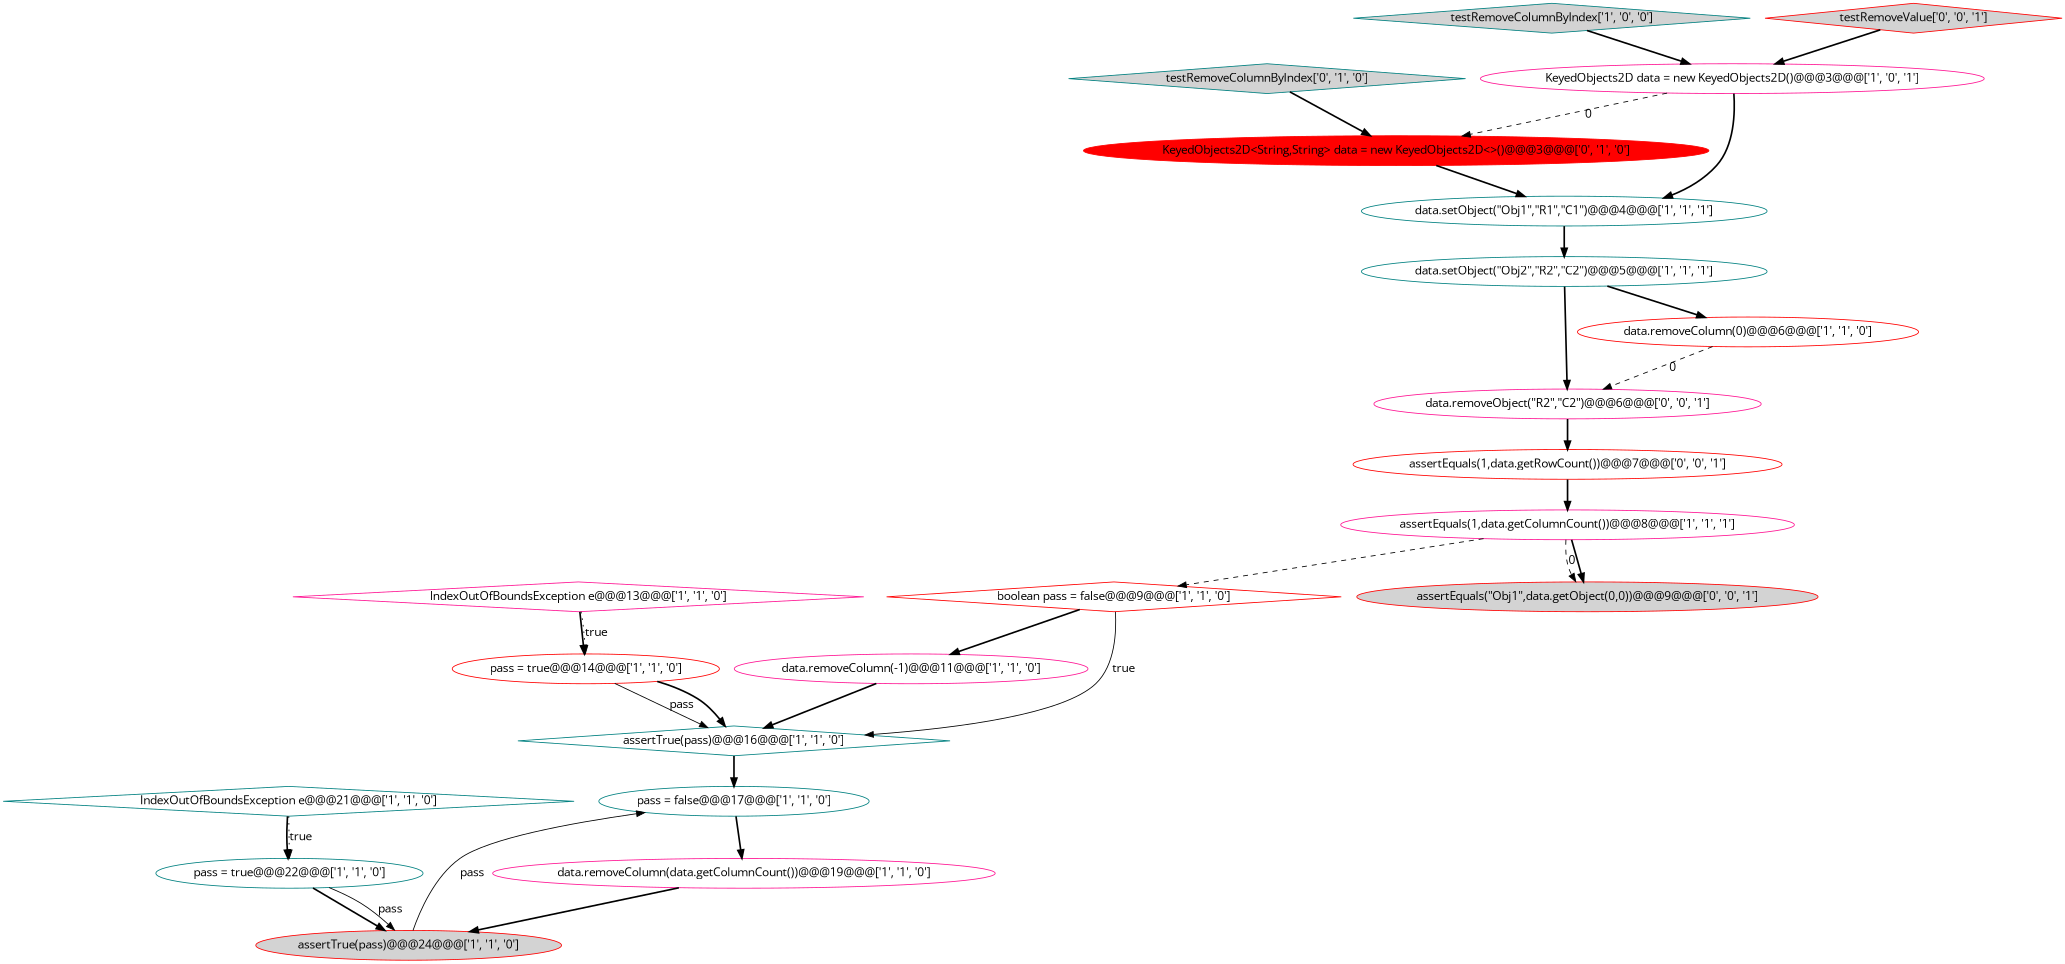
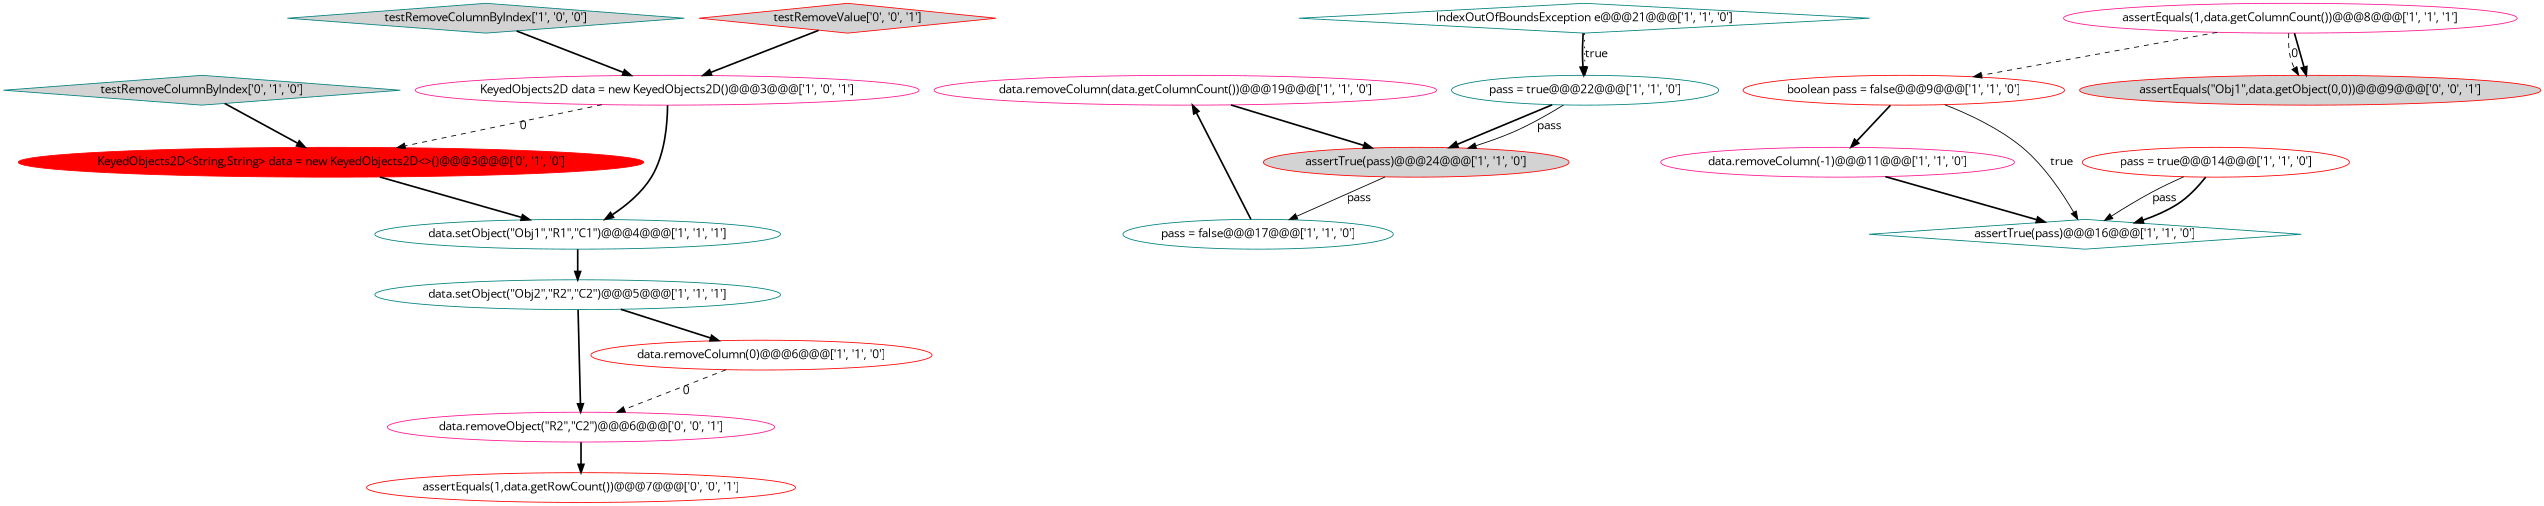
edge "assertEquals(1,data.getRowCount())@@@7@@@['0', '0', '1']" -> "assertEquals(1,data.getColumnCount())@@@8@@@['1', '1', '1']": removed
node "IndexOutOfBoundsException e@@@13@@@['1', '1', '0']": removed
node "boolean pass = false@@@9@@@['1', '1', '0']": shape diamond -> ellipse
edge "assertTrue(pass)@@@16@@@['1', '1', '0']" -> "pass = false@@@17@@@['1', '1', '0']": removed
